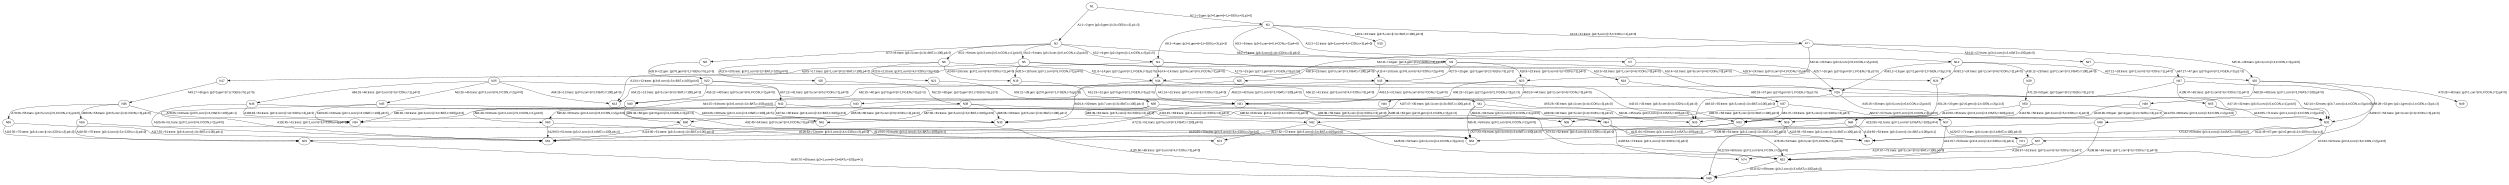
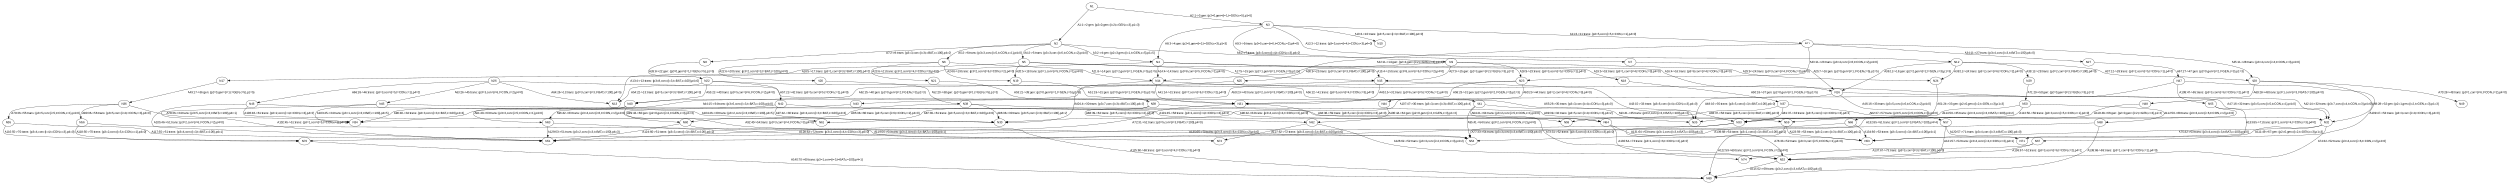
edge "N65" -> "N32": now "N65" -> "N71"
